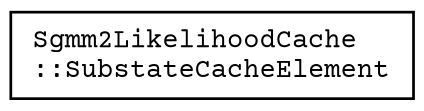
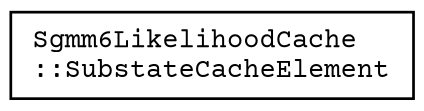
node "Sgmm2LikelihoodCache ::SubstateCacheElement": label "Sgmm2LikelihoodCache ::SubstateCacheElement" -> "Sgmm6LikelihoodCache ::SubstateCacheElement"
